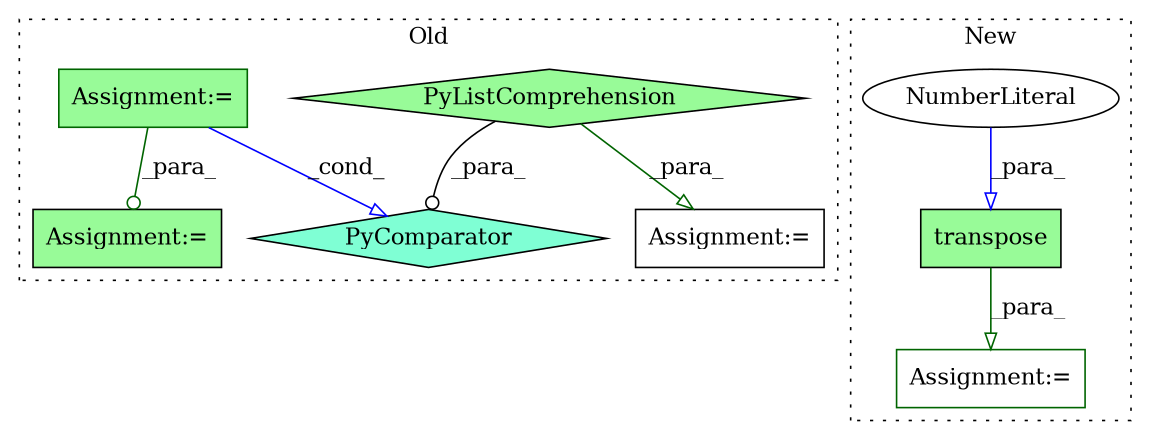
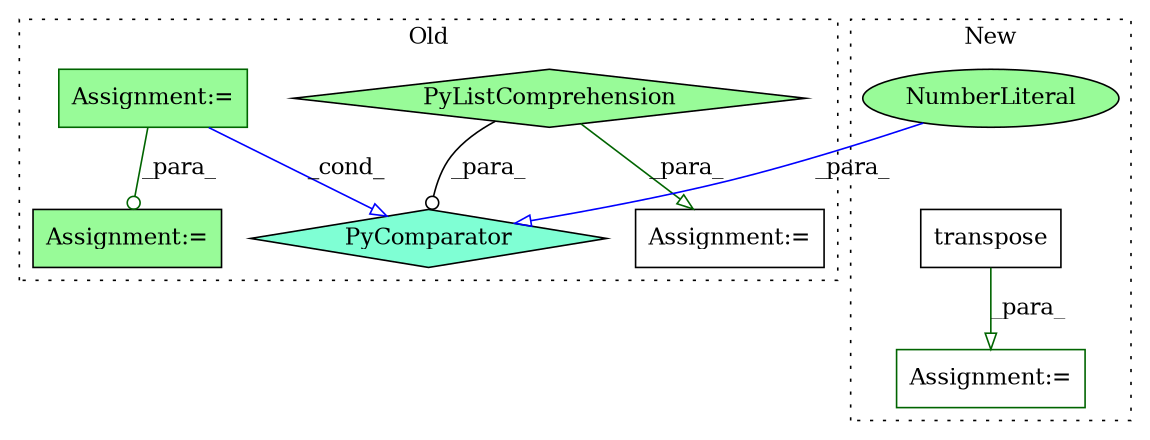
node "NumberLiteral": fillcolor white -> palegreen
edge "NumberLiteral" -> "transpose": now "NumberLiteral" -> "PyComparator"
node "transpose": fillcolor palegreen -> white
